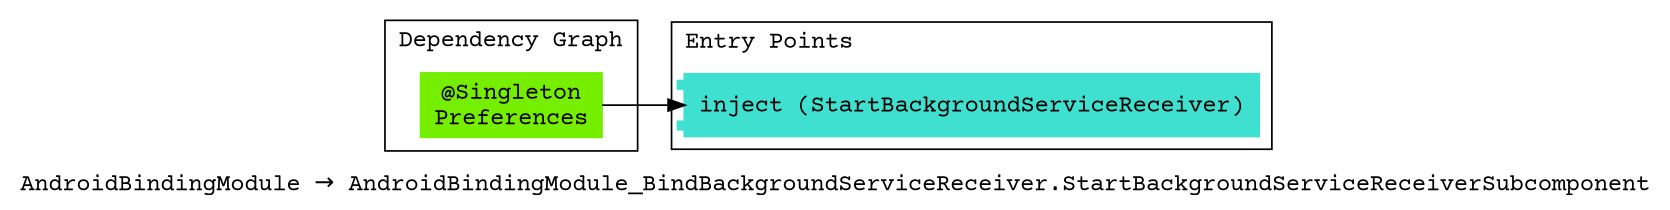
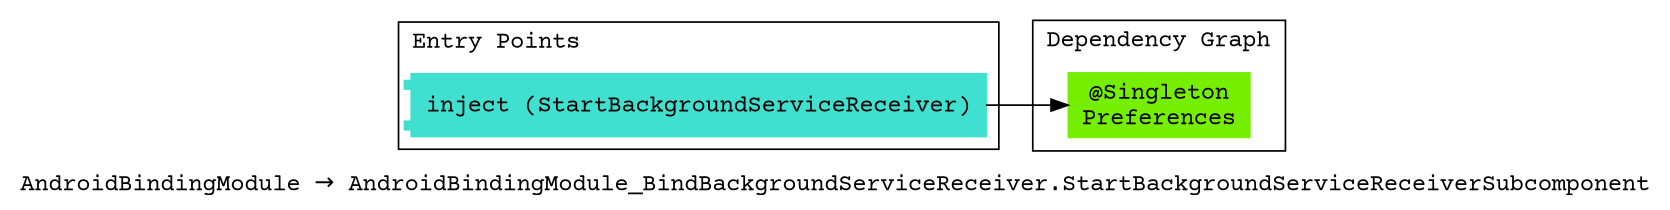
edge "@Singleton Preferences" -> "inject (StartBackgroundServiceReceiver)": reversed
